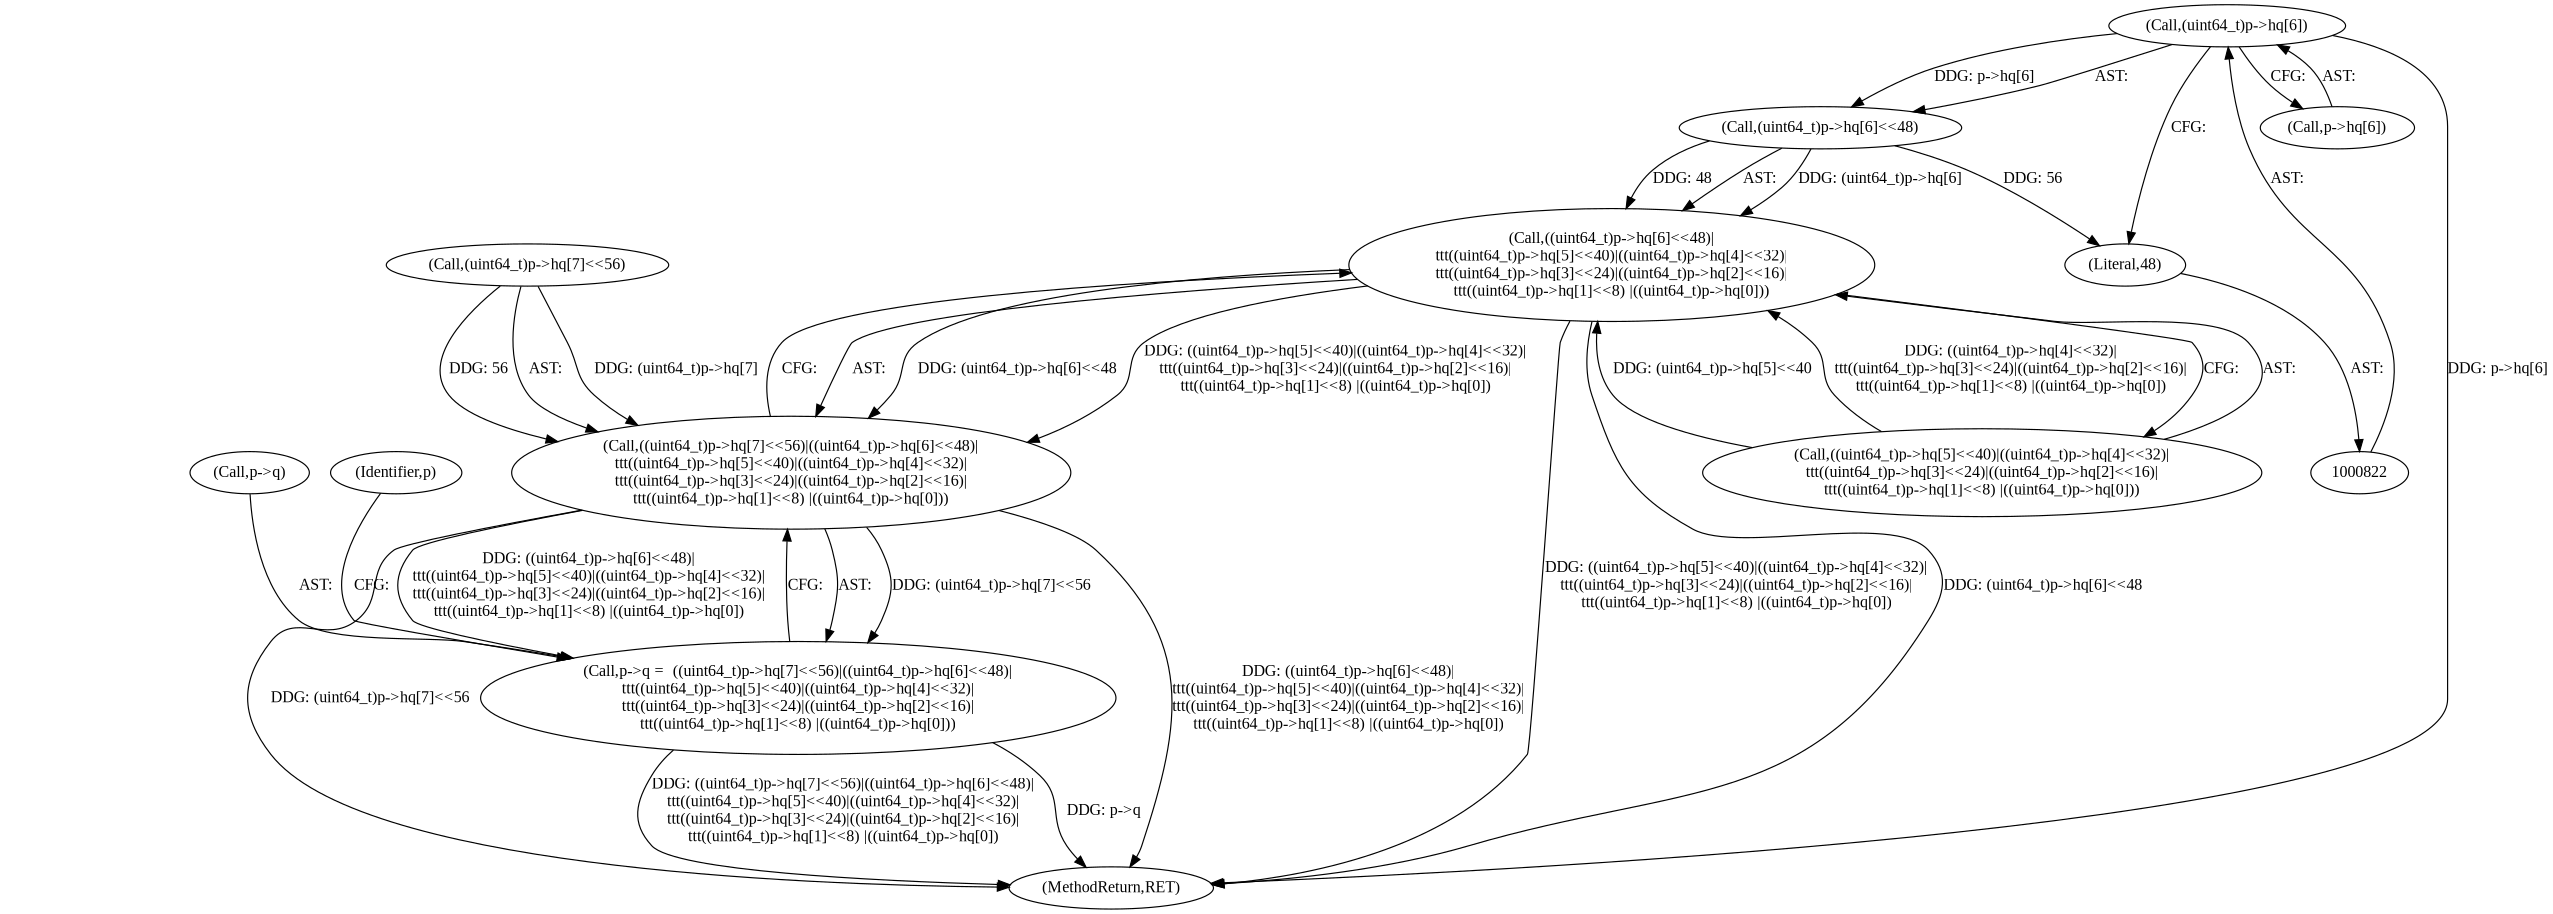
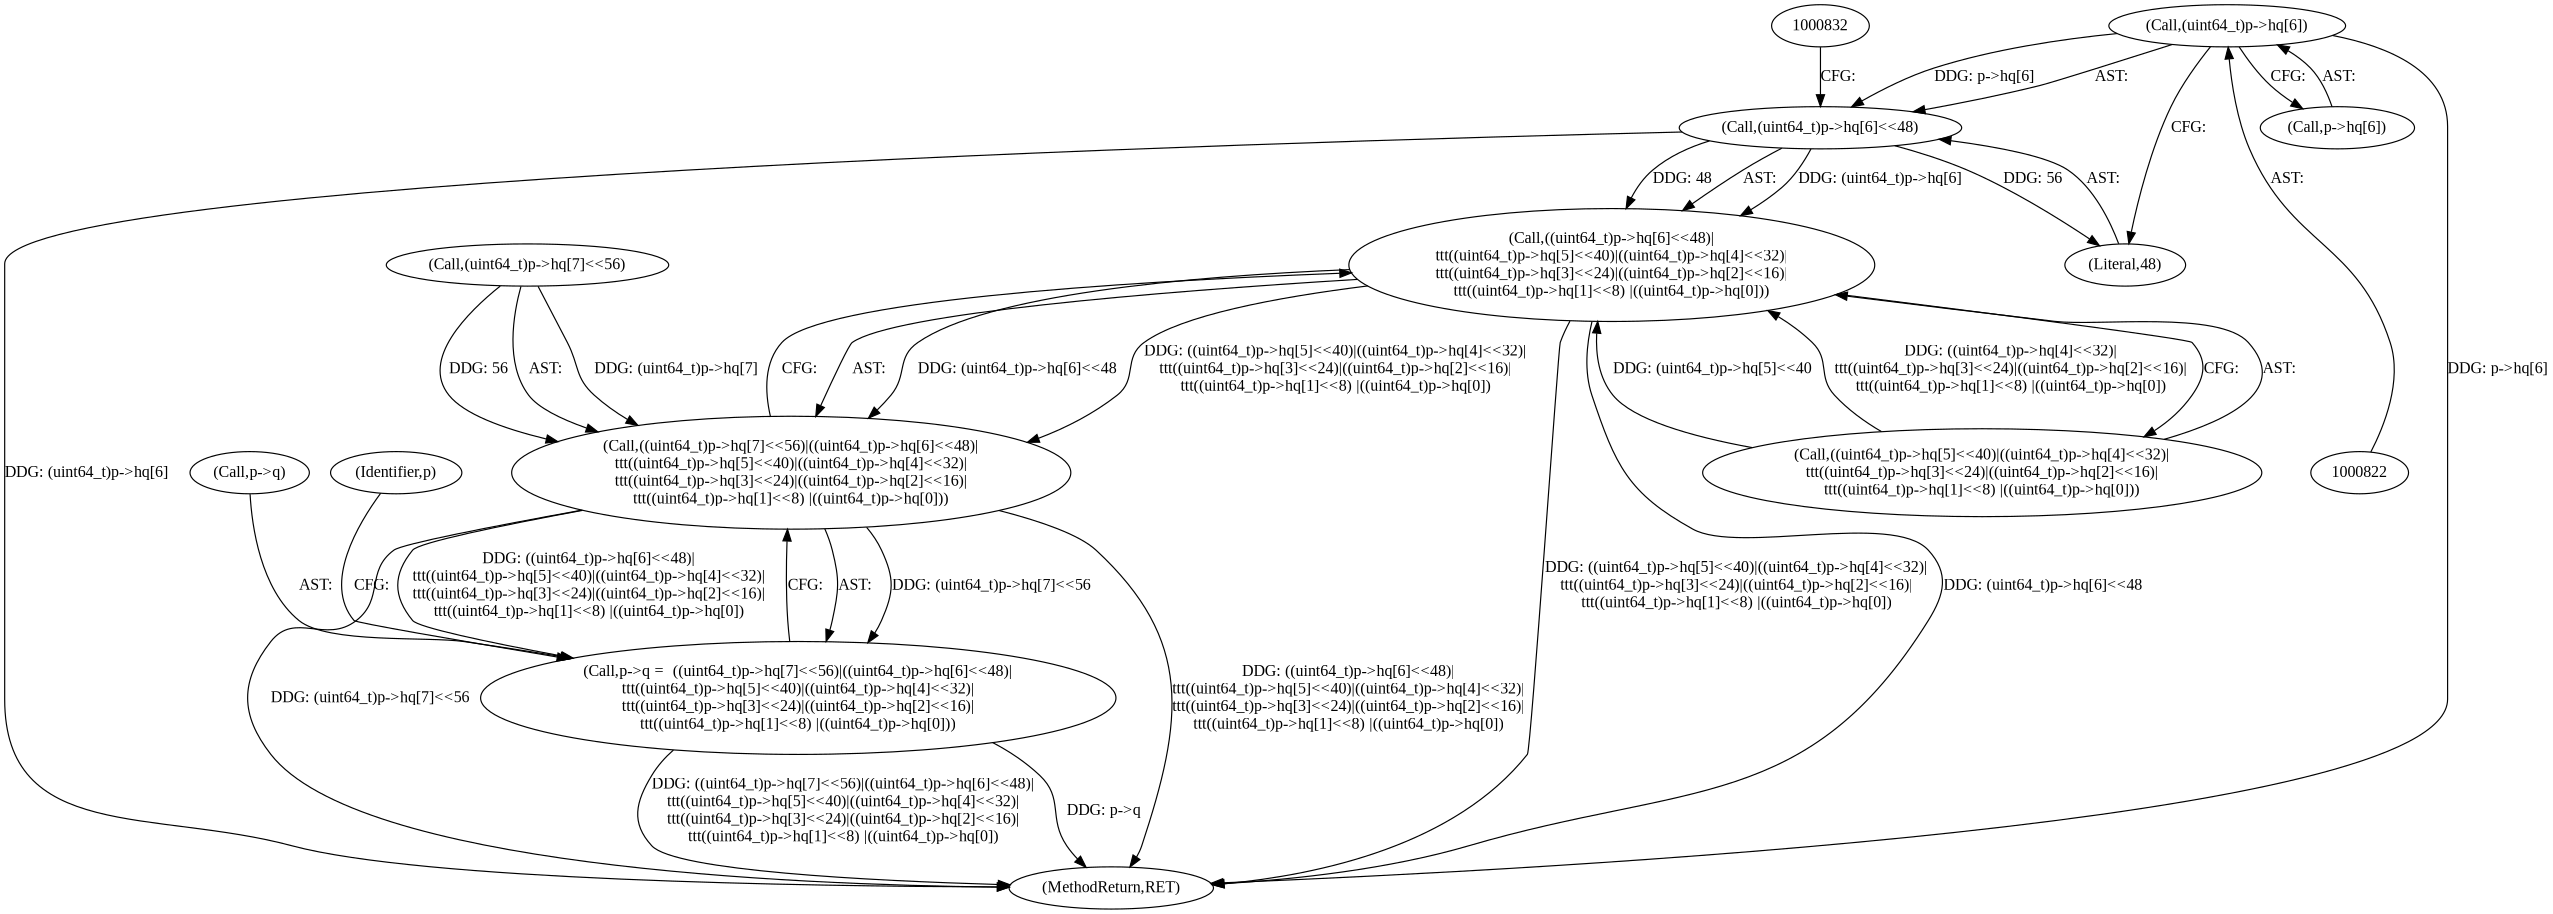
node "1000832": added
edge "(Call,(uint64_t)p->hq[6]<<48)" -> "(MethodReturn,RET)": added, label "DDG: (uint64_t)p->hq[6]"
edge "(Literal,48)" -> "1000822": now "(Literal,48)" -> "(Call,(uint64_t)p->hq[6]<<48)"
